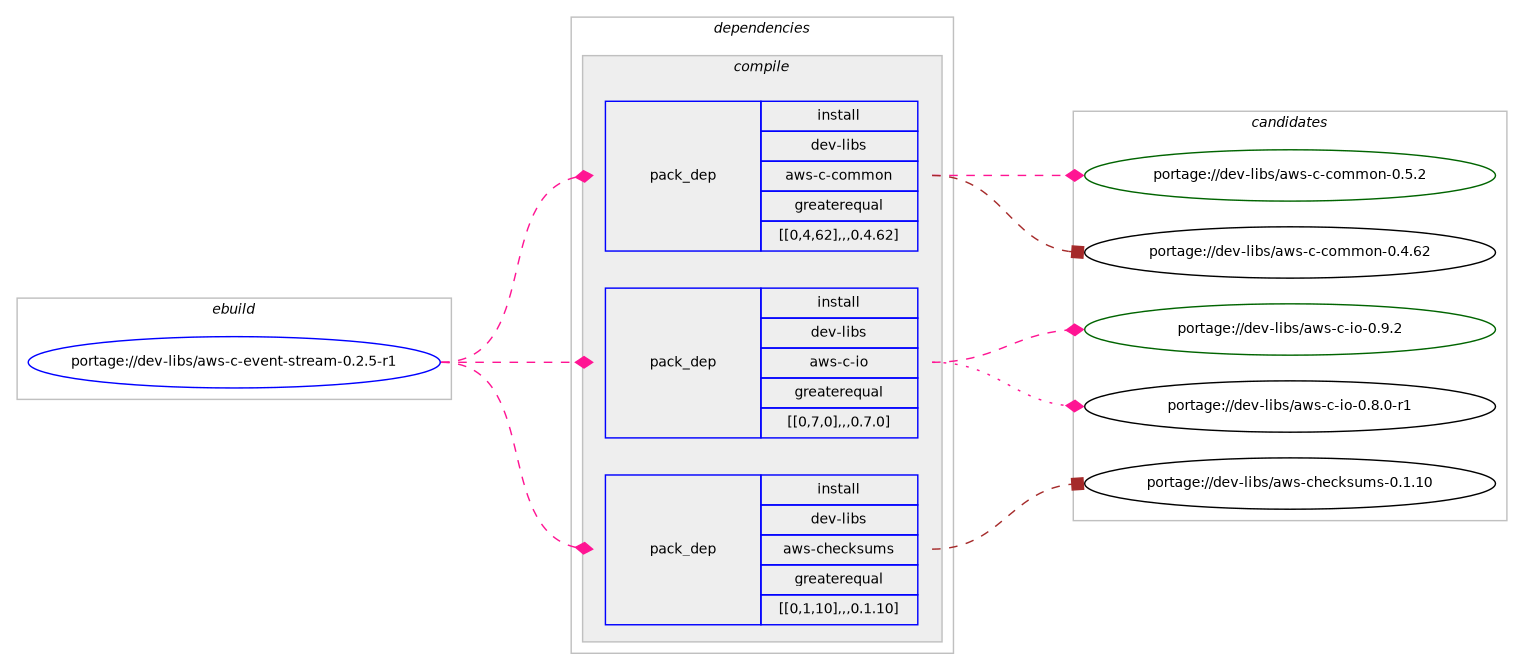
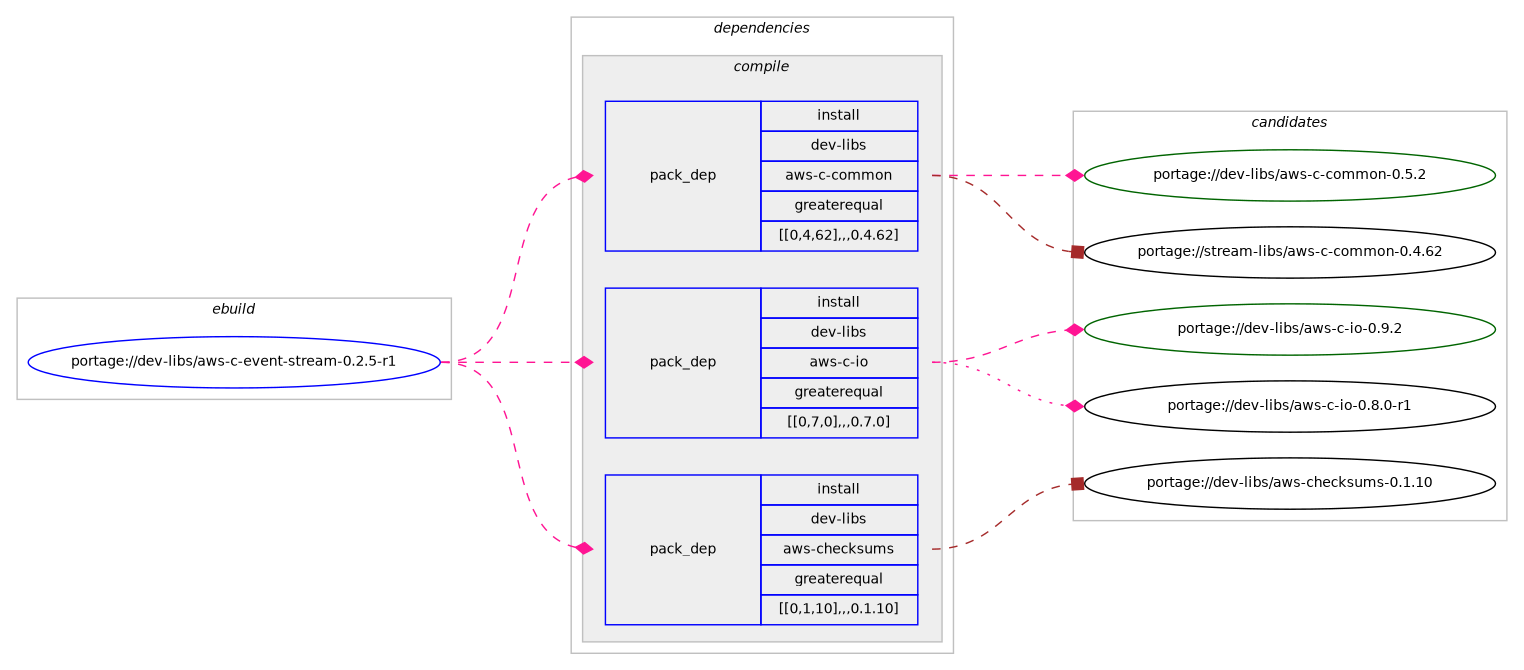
node "portage://dev-libs/aws-c-common-0.4.62": label "portage://dev-libs/aws-c-common-0.4.62" -> "portage://stream-libs/aws-c-common-0.4.62"
